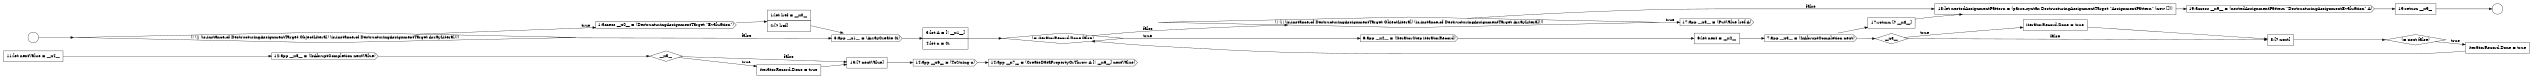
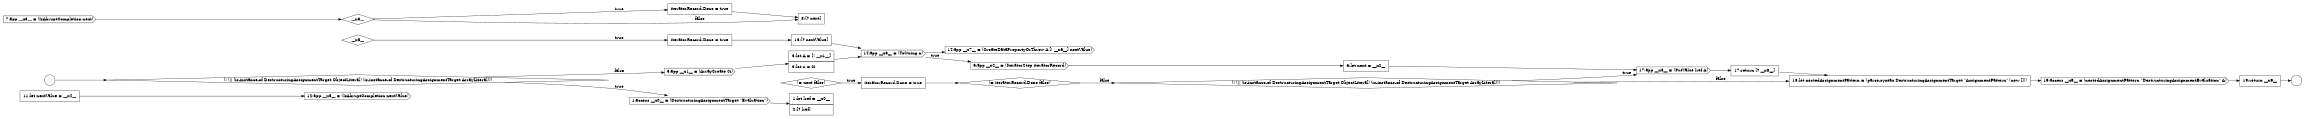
edge "1:let lref = __x0__" -> "3:app __x1__ = (ArrayCreate 0i)": removed
edge "7:app __x3__ = (IsAbruptCompletion next)" -> "17:return [? __x8__]": now "17:app __x8__ = (PutValue lref A)" -> "17:return [? __x8__]"
edge "3:let A = [! __x1__]" -> "(= iteratorRecord.Done false)": now "3:let A = [! __x1__]" -> "14:app __x6__ = (ToString n)"
edge "(= iteratorRecord.Done false)" -> "6:app __x2__ = (IteratorStep iteratorRecord)": now "14:app __x6__ = (ToString n)" -> "6:app __x2__ = (IteratorStep iteratorRecord)"
edge "6:let next = __x2__" -> "7:app __x3__ = (IsAbruptCompletion next)": now "6:let next = __x2__" -> "17:app __x8__ = (PutValue lref A)"
edge "8:[? next]" -> "(= next false)": removed
node "3:let A = [! __x1__]": text "4:let n = 0i" -> "3:let n = 0i"
edge "12:app __x5__ = (IsAbruptCompletion nextValue)" -> "__x5__": removed
edge "__x5__" -> "13:[? nextValue]": removed, label "false"
